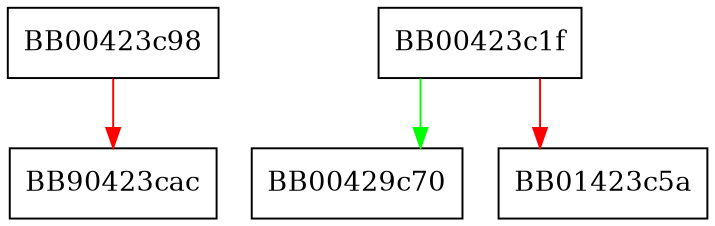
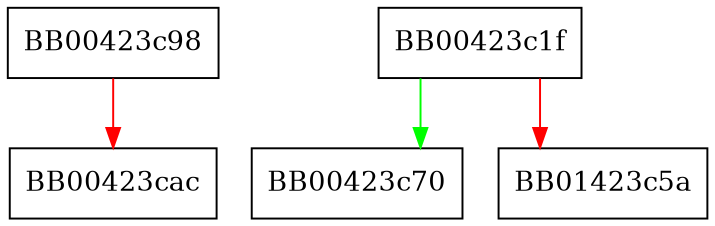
node "BB90423cac": label "BB90423cac" -> "BB00423cac"
node "BB00429c70": label "BB00429c70" -> "BB00423c70"
